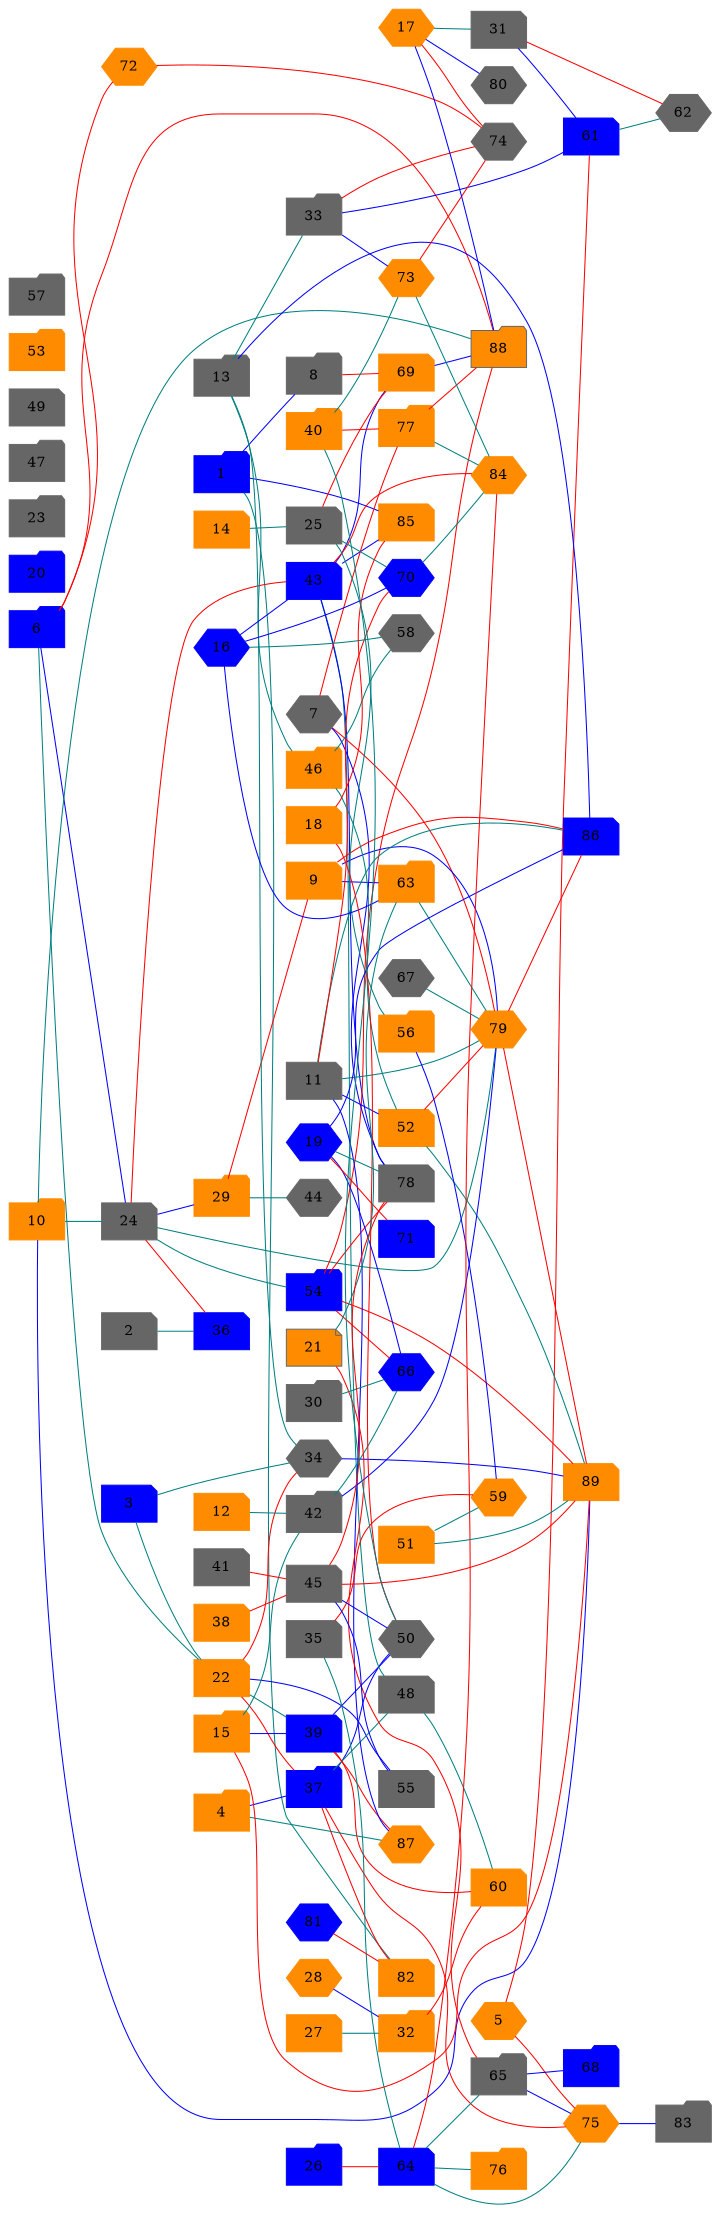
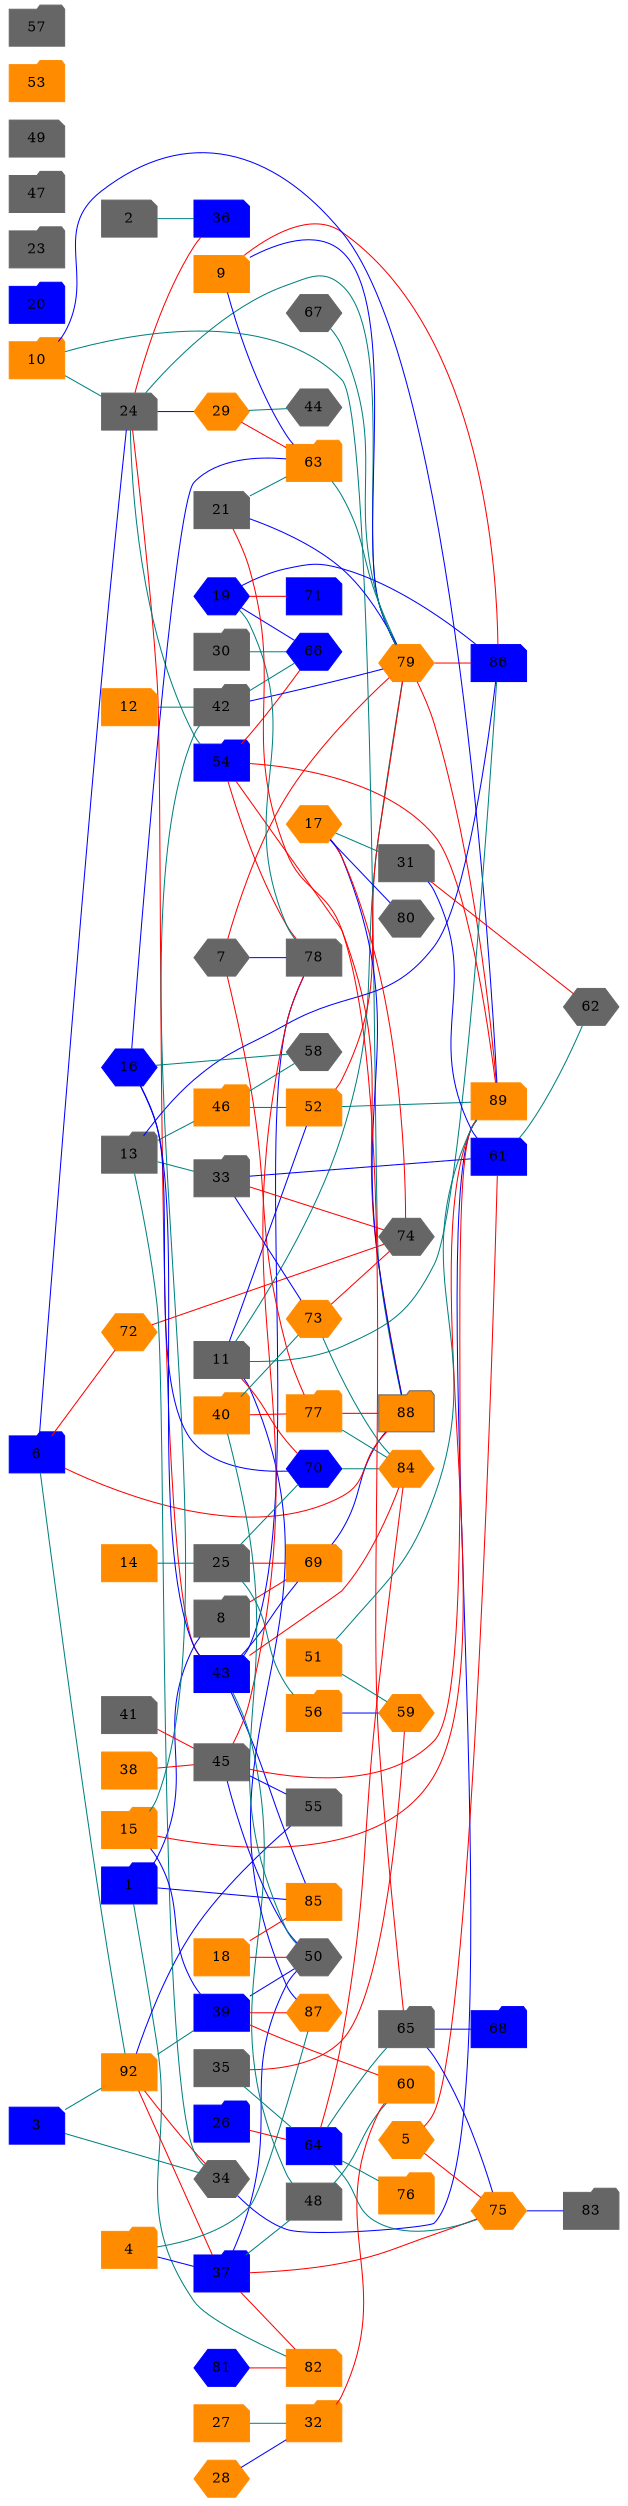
edge "21" -- "79": added
edge "9" -- "29": now "63" -- "29"
node "29": shape folder -> hexagon
node "21": fillcolor darkorange -> gray40
node "22": label "22" -> "92"
